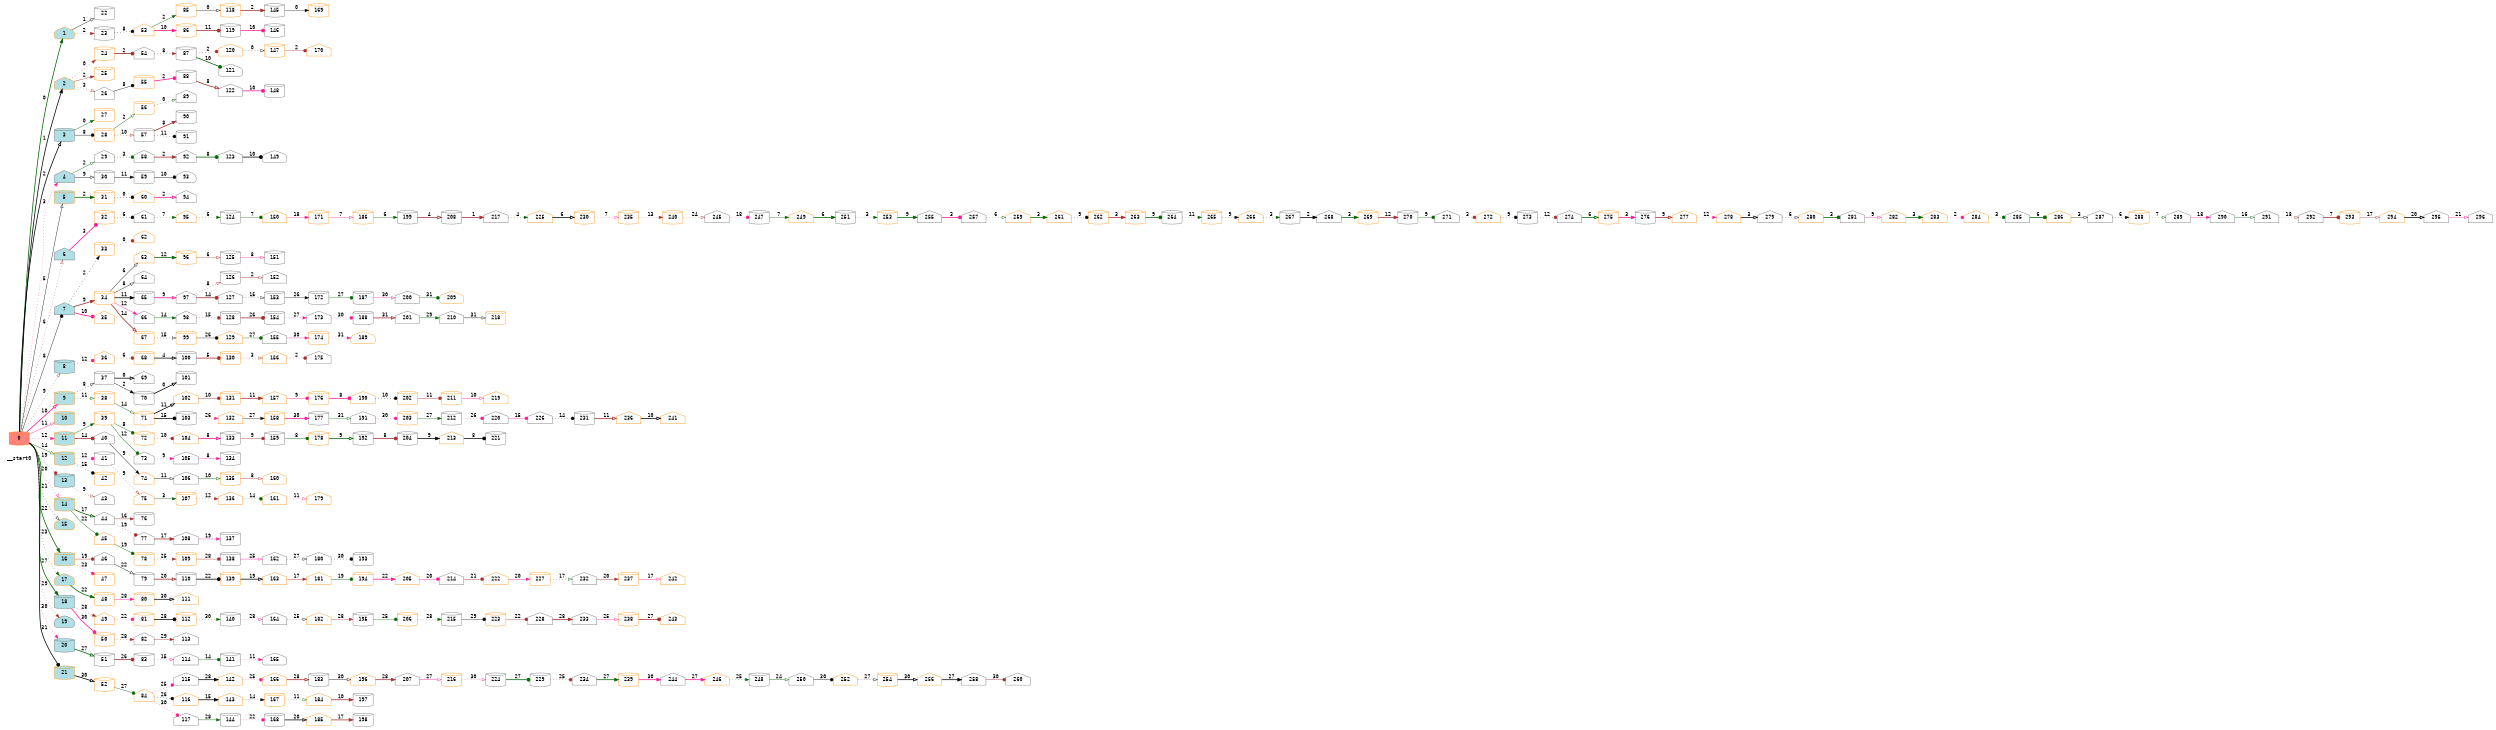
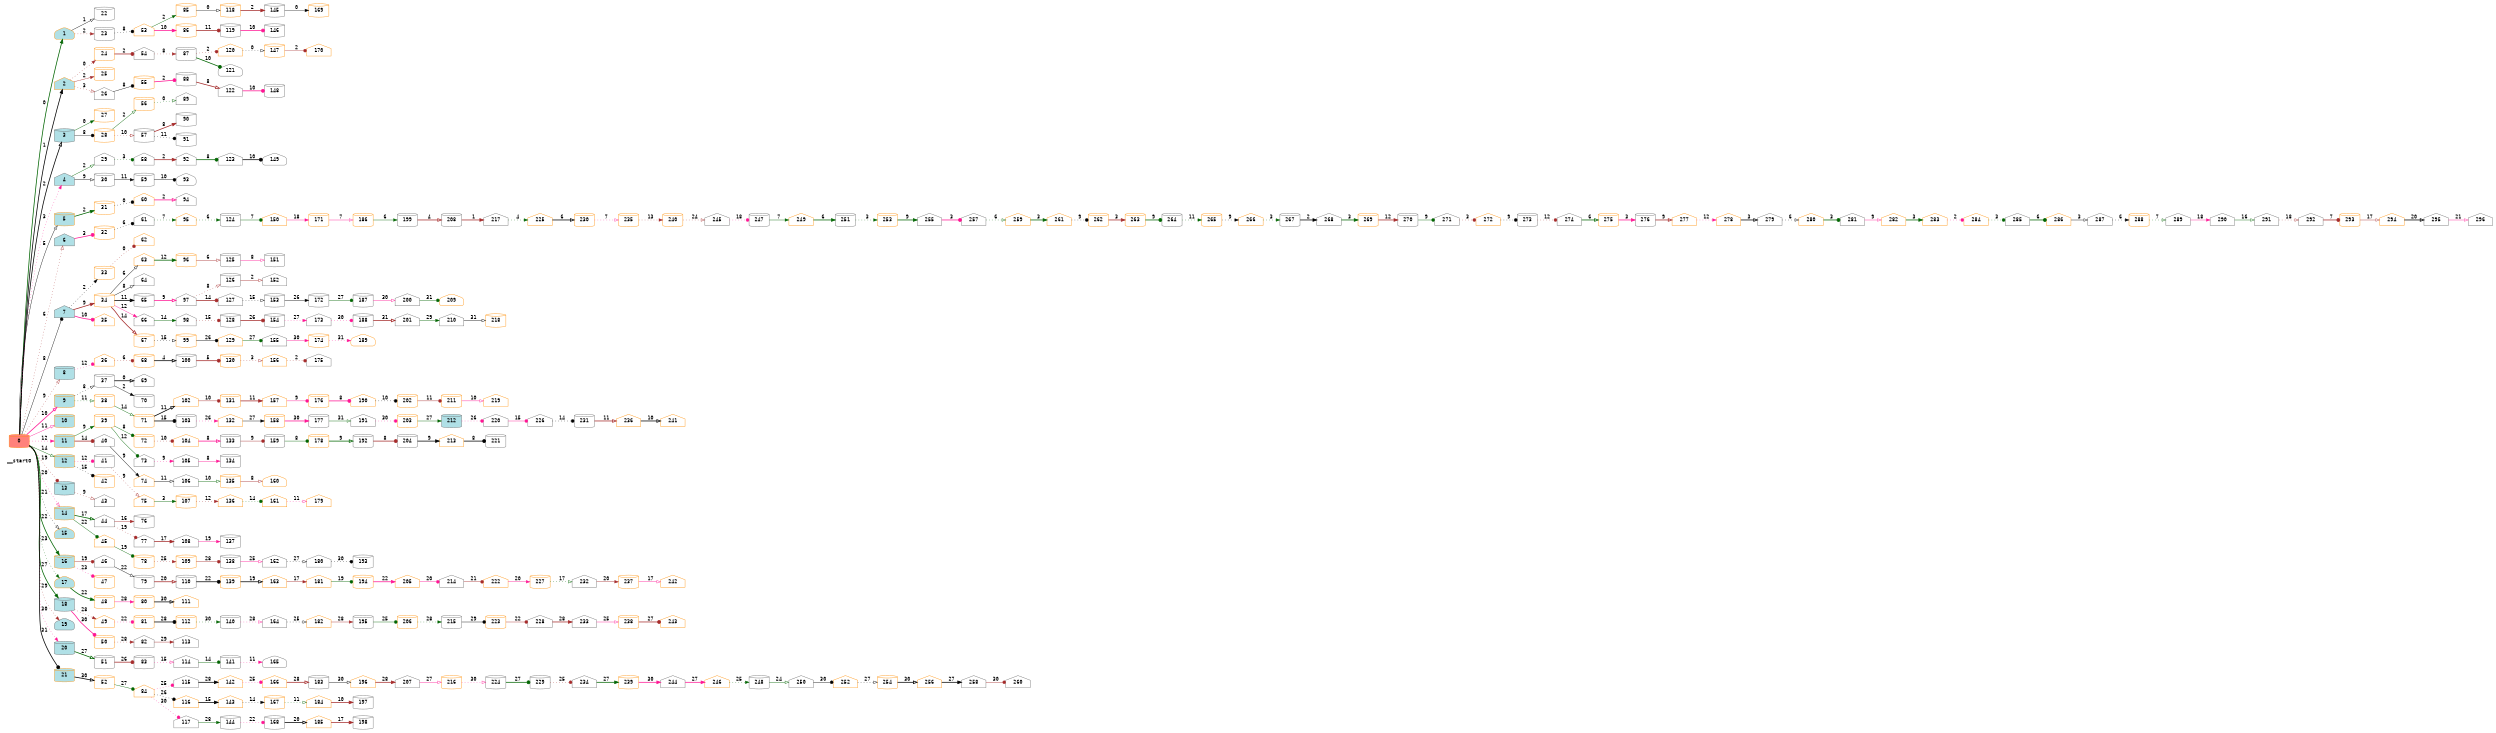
node "101": removed
node "212": fillcolor white -> powderblue
